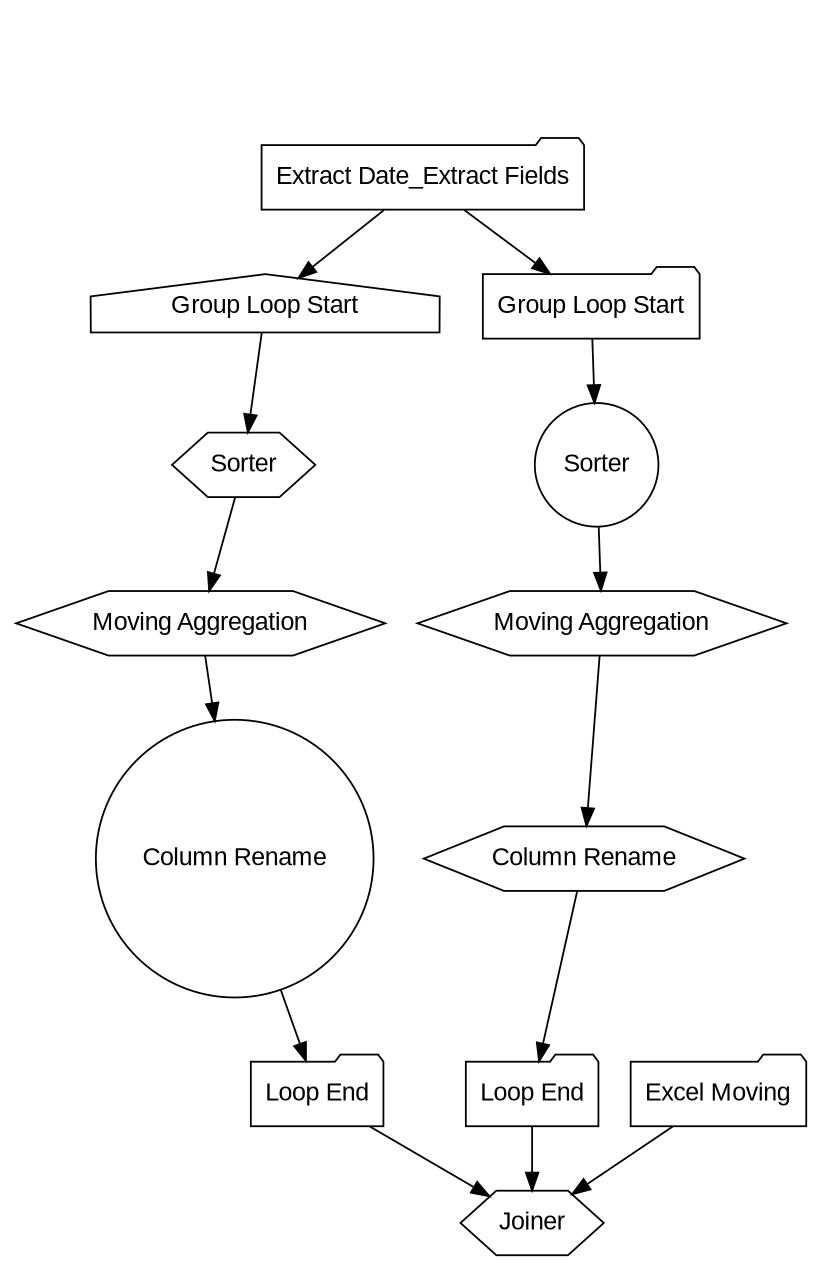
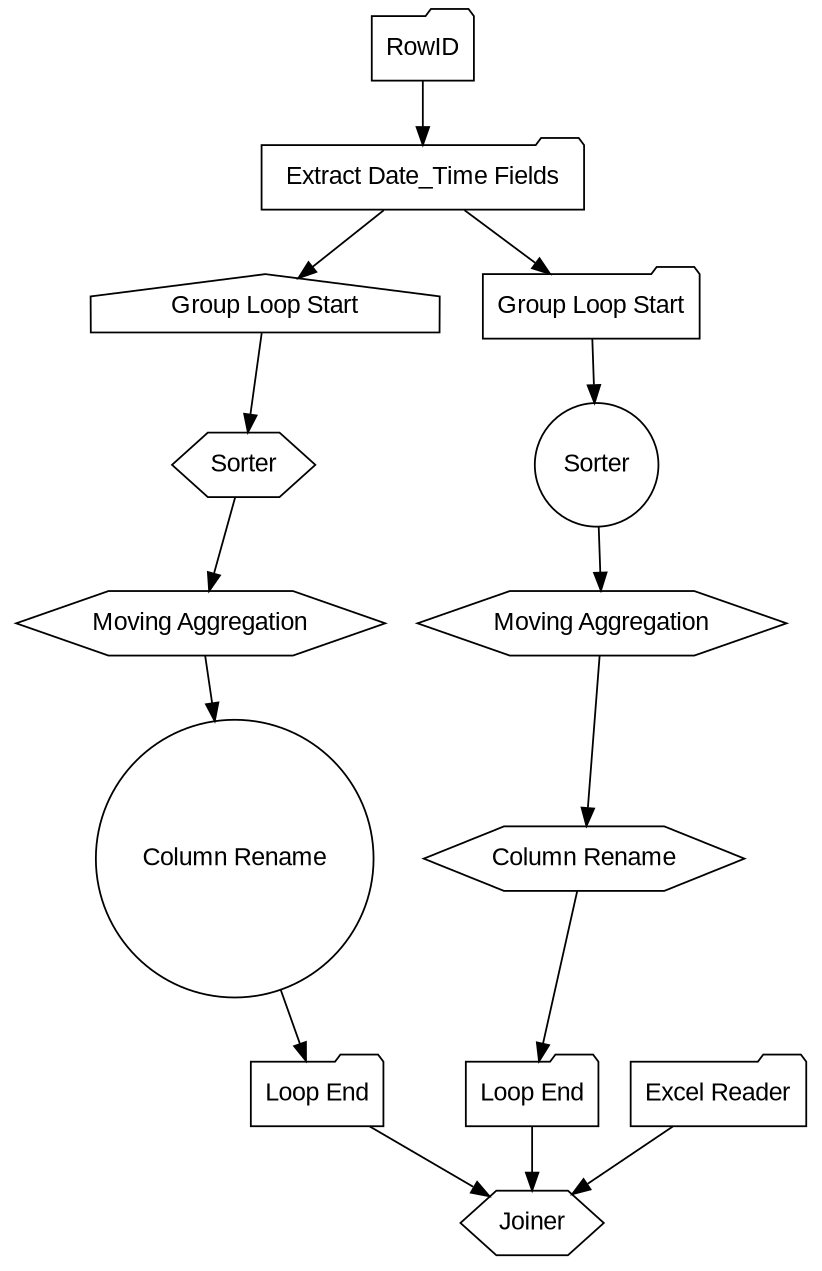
node "RowID": added
node "Extract Date_Extract Fields": label "Extract Date_Extract Fields" -> "Extract Date_Time Fields"
node "Excel Moving": label "Excel Moving" -> "Excel Reader"
